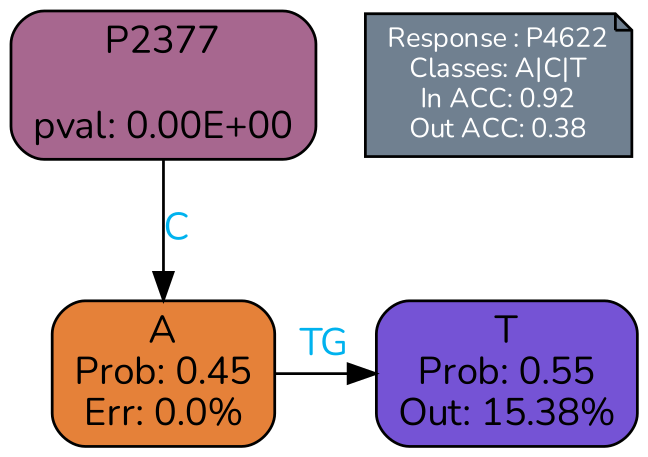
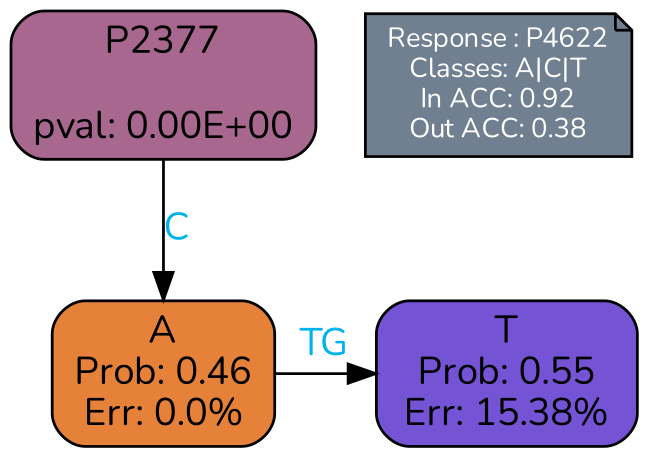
node "A Prob: 0.45 Err: 0.0%": label "A Prob: 0.45 Err: 0.0%" -> "A Prob: 0.46 Err: 0.0%"
node "T Prob: 0.55 Out: 15.38%": label "T Prob: 0.55 Out: 15.38%" -> "T Prob: 0.55 Err: 15.38%"
